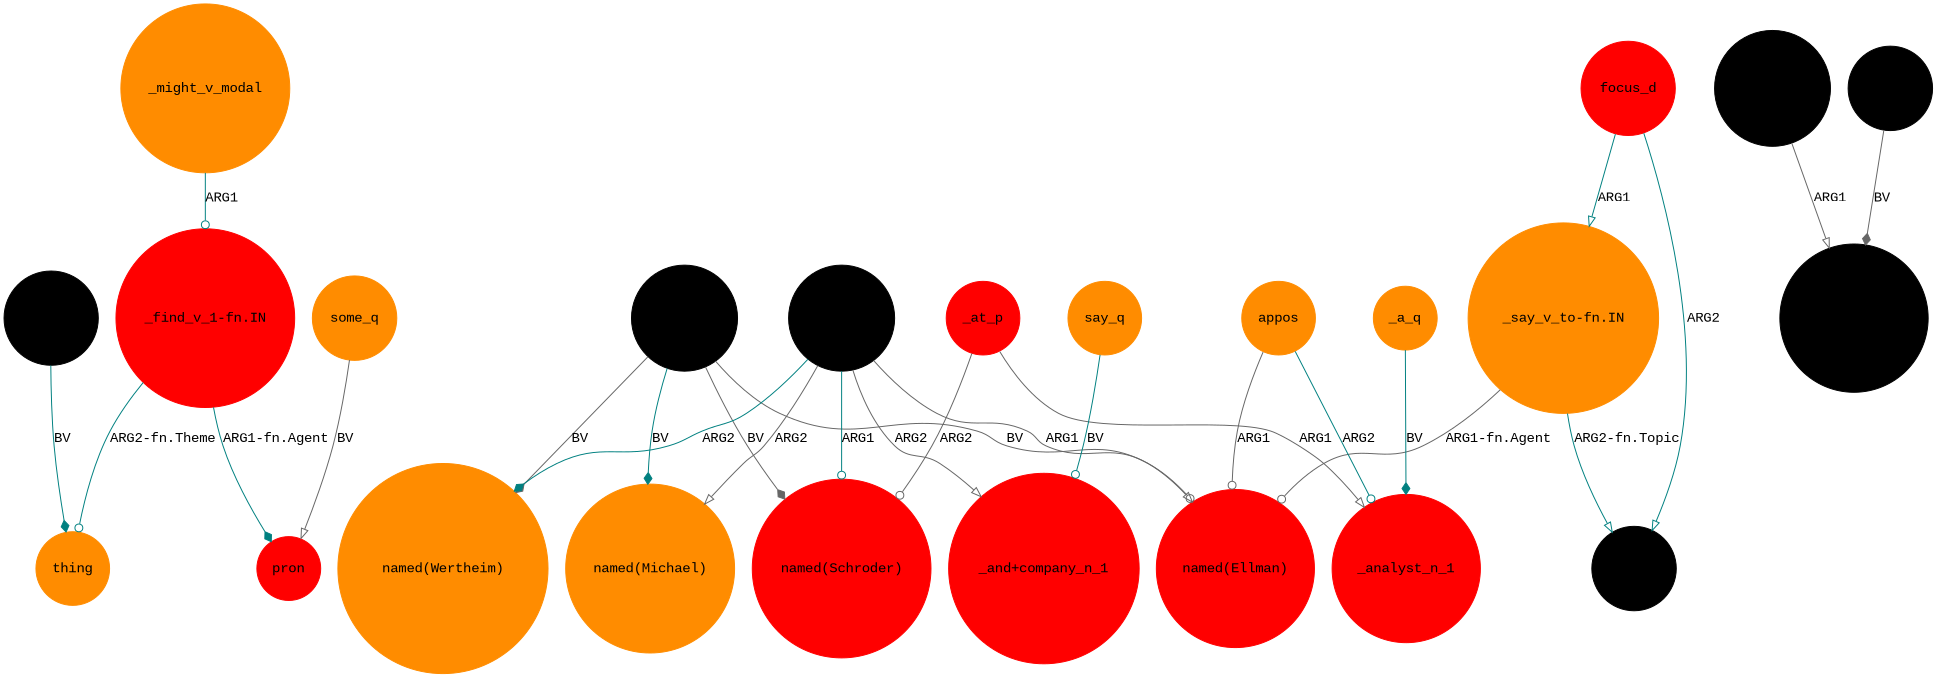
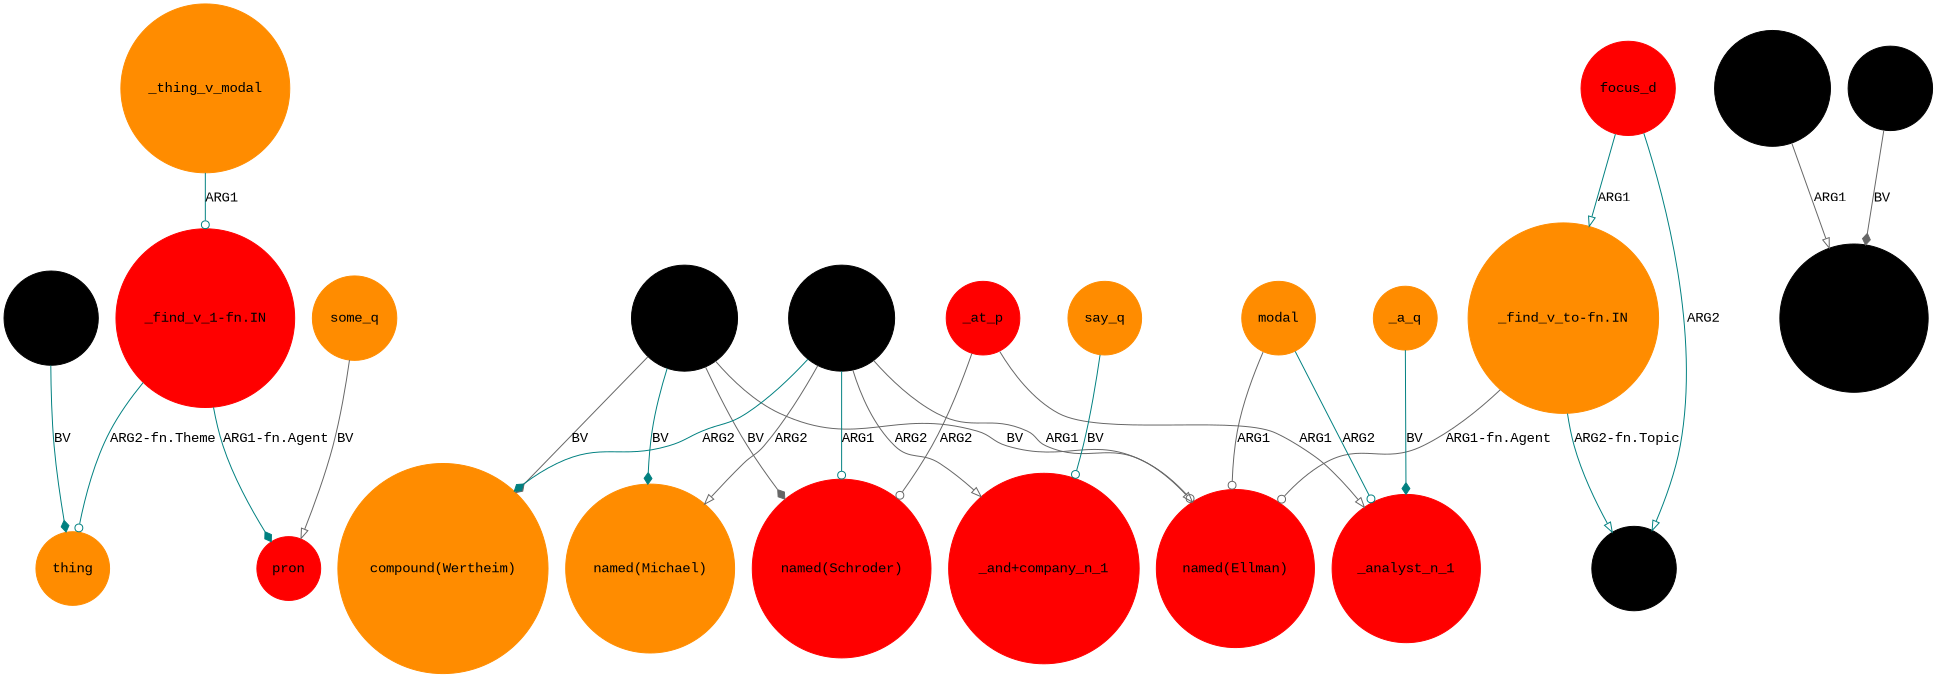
node "_might_v_modal": label "_might_v_modal" -> "_thing_v_modal"
node "appos": label "appos" -> "modal"
node "_say_v_to-fn.IN": label "_say_v_to-fn.IN" -> "_find_v_to-fn.IN"
node "named(Wertheim)": label "named(Wertheim)" -> "compound(Wertheim)"
